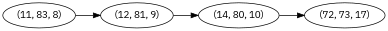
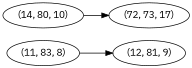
edge "(12, 81, 9)" -> "(14, 80, 10)": removed
